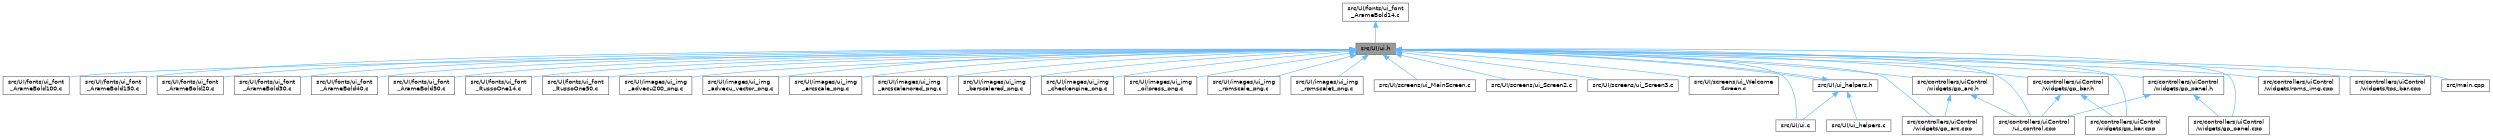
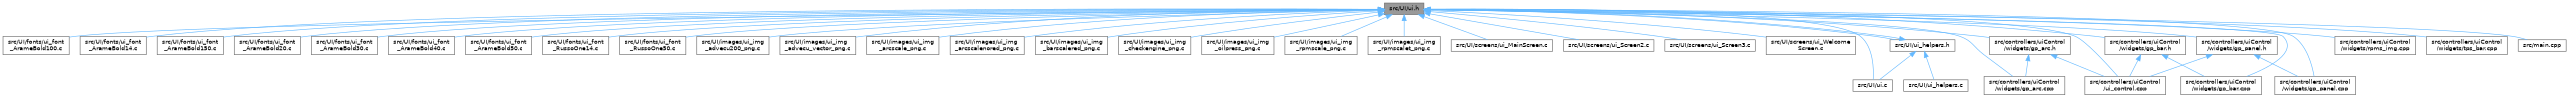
edge "src/UI/ui.h" -> "src/UI/fonts/ui_font _ArameBold14.c": reversed
